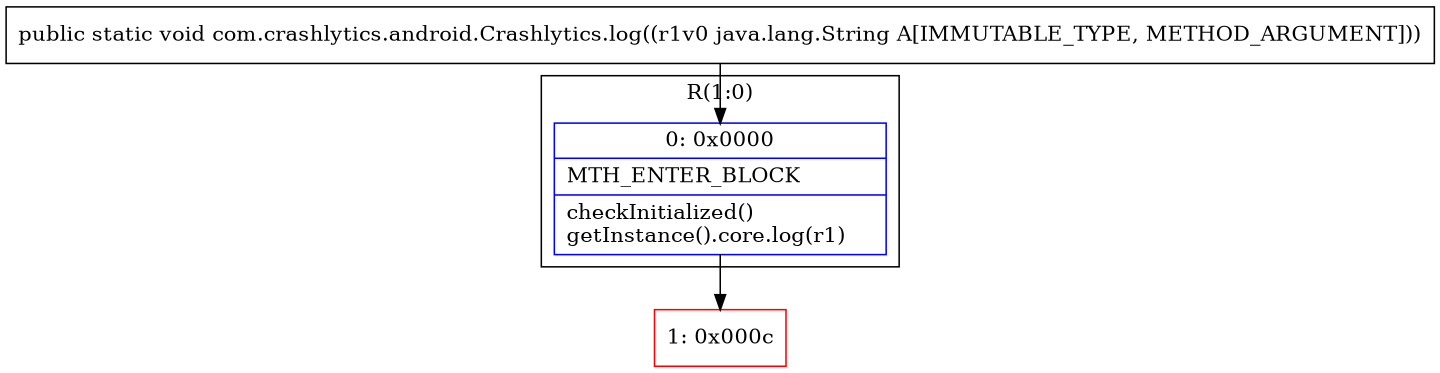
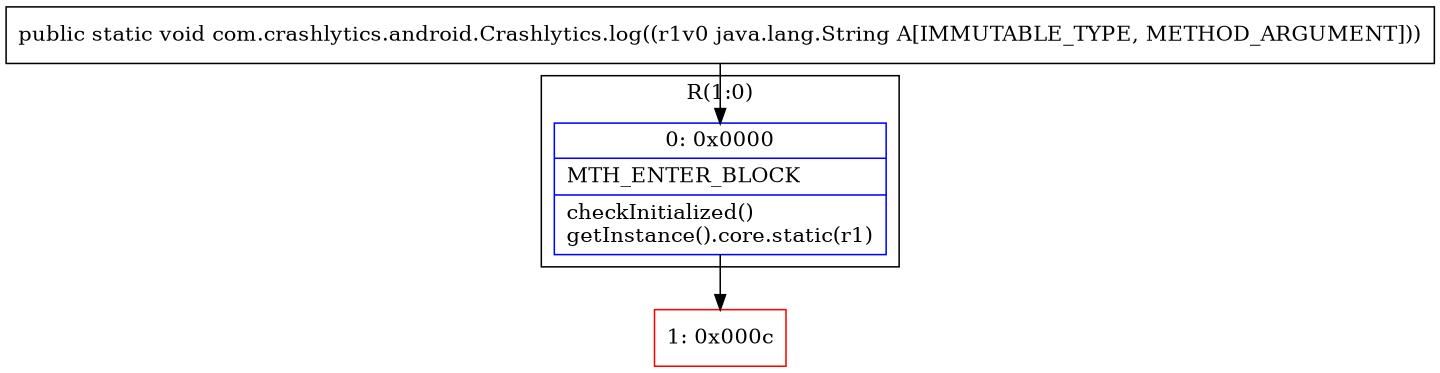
node "0: 0x0000": text "getInstance().core.log(r1)" -> "getInstance().core.static(r1)"
